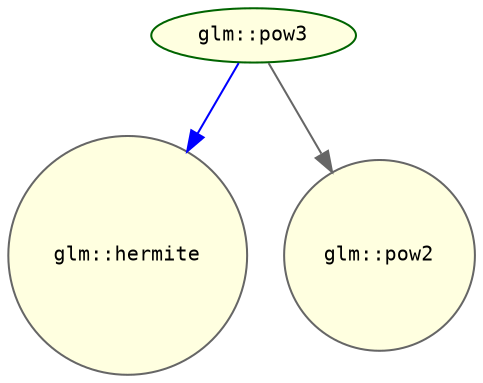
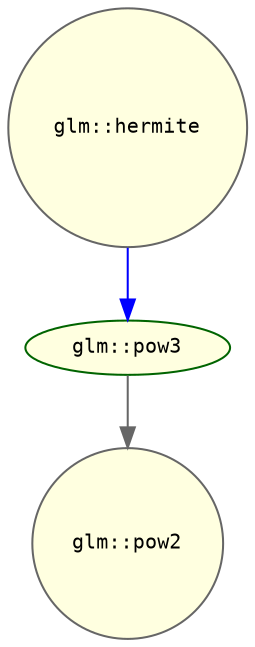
edge "glm::pow3" -> "glm::hermite": reversed
